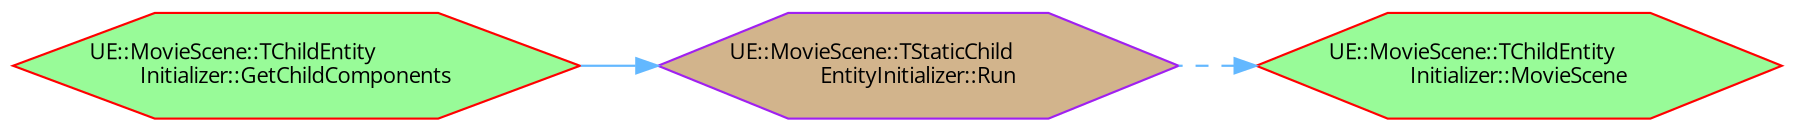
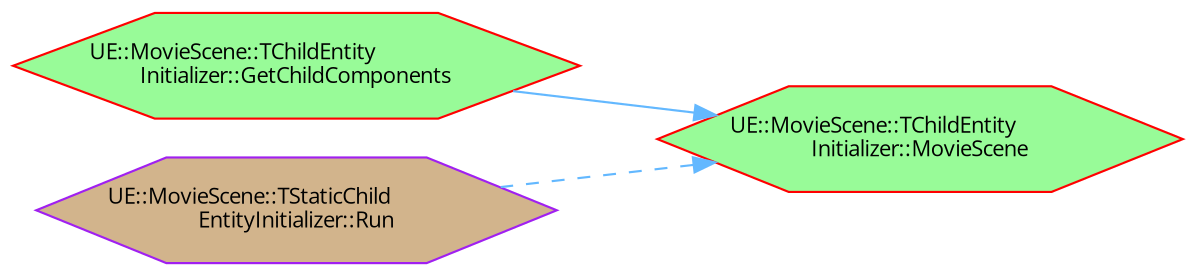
edge "UE::MovieScene::TChildEntity Initializer::GetChildComponents" -> "UE::MovieScene::TStaticChild EntityInitializer::Run": now "UE::MovieScene::TChildEntity Initializer::GetChildComponents" -> "UE::MovieScene::TChildEntity Initializer::MovieScene"
